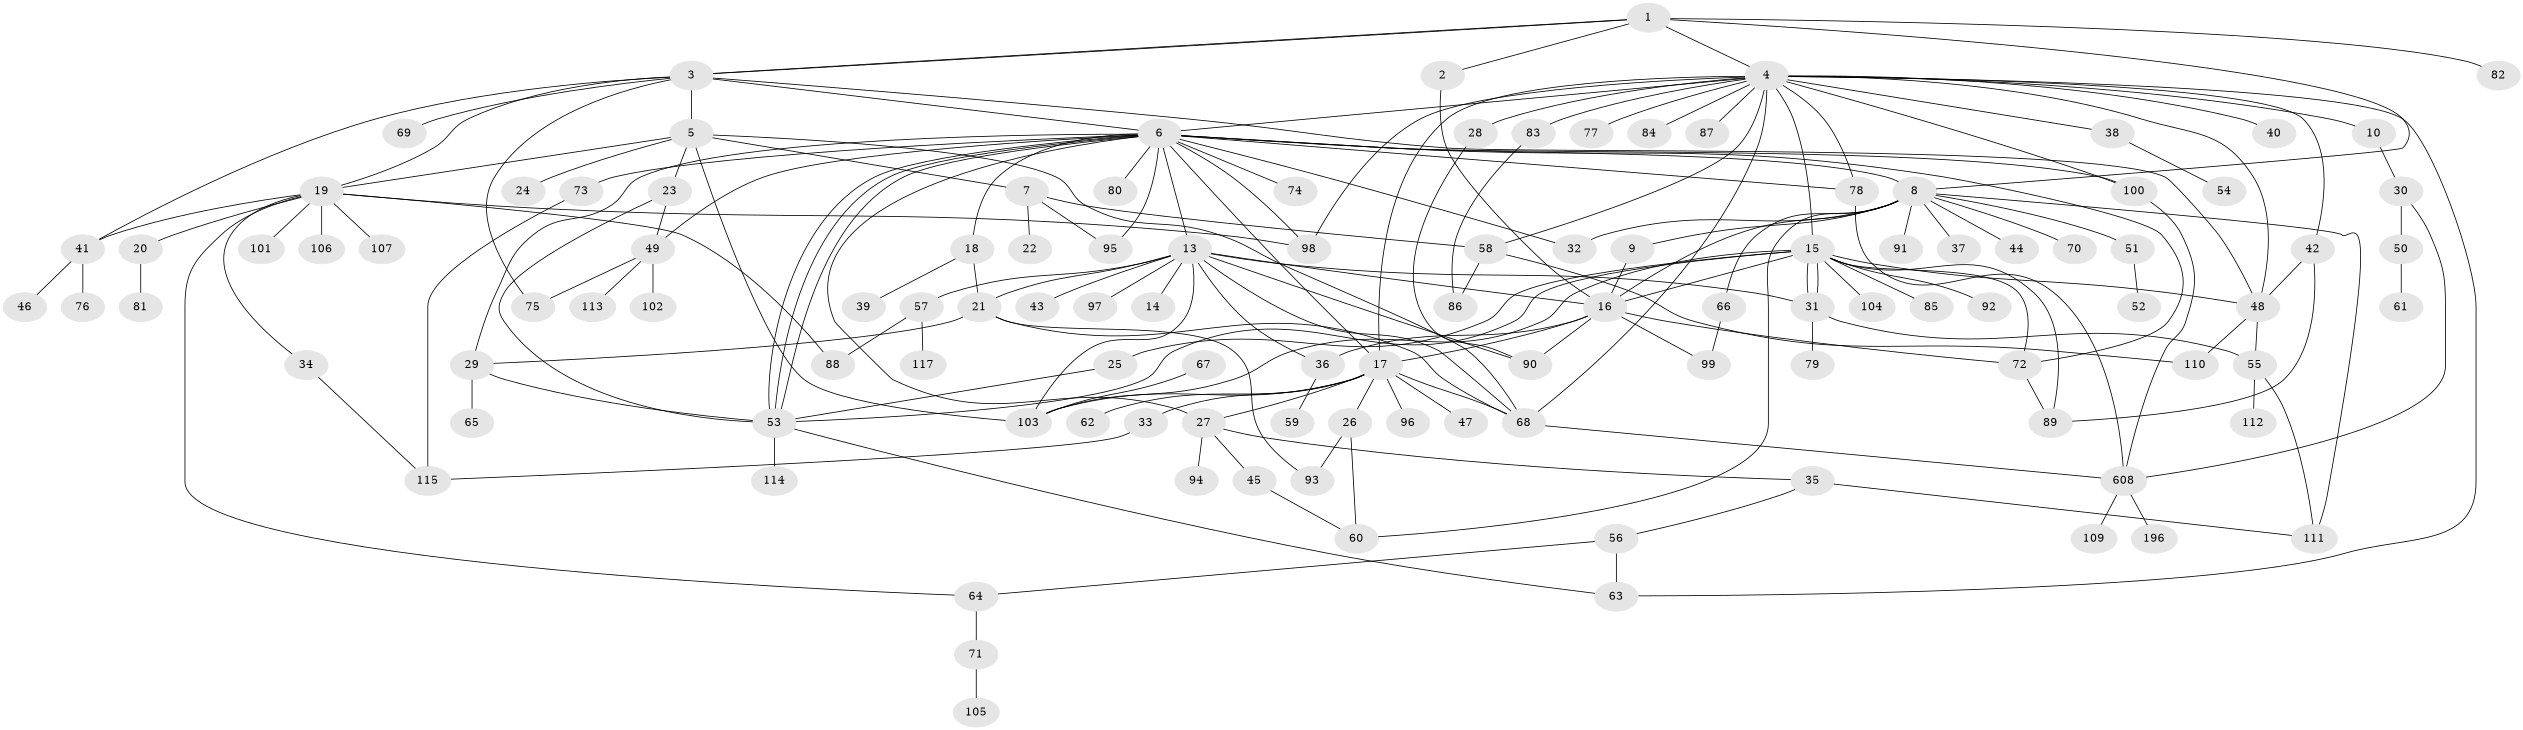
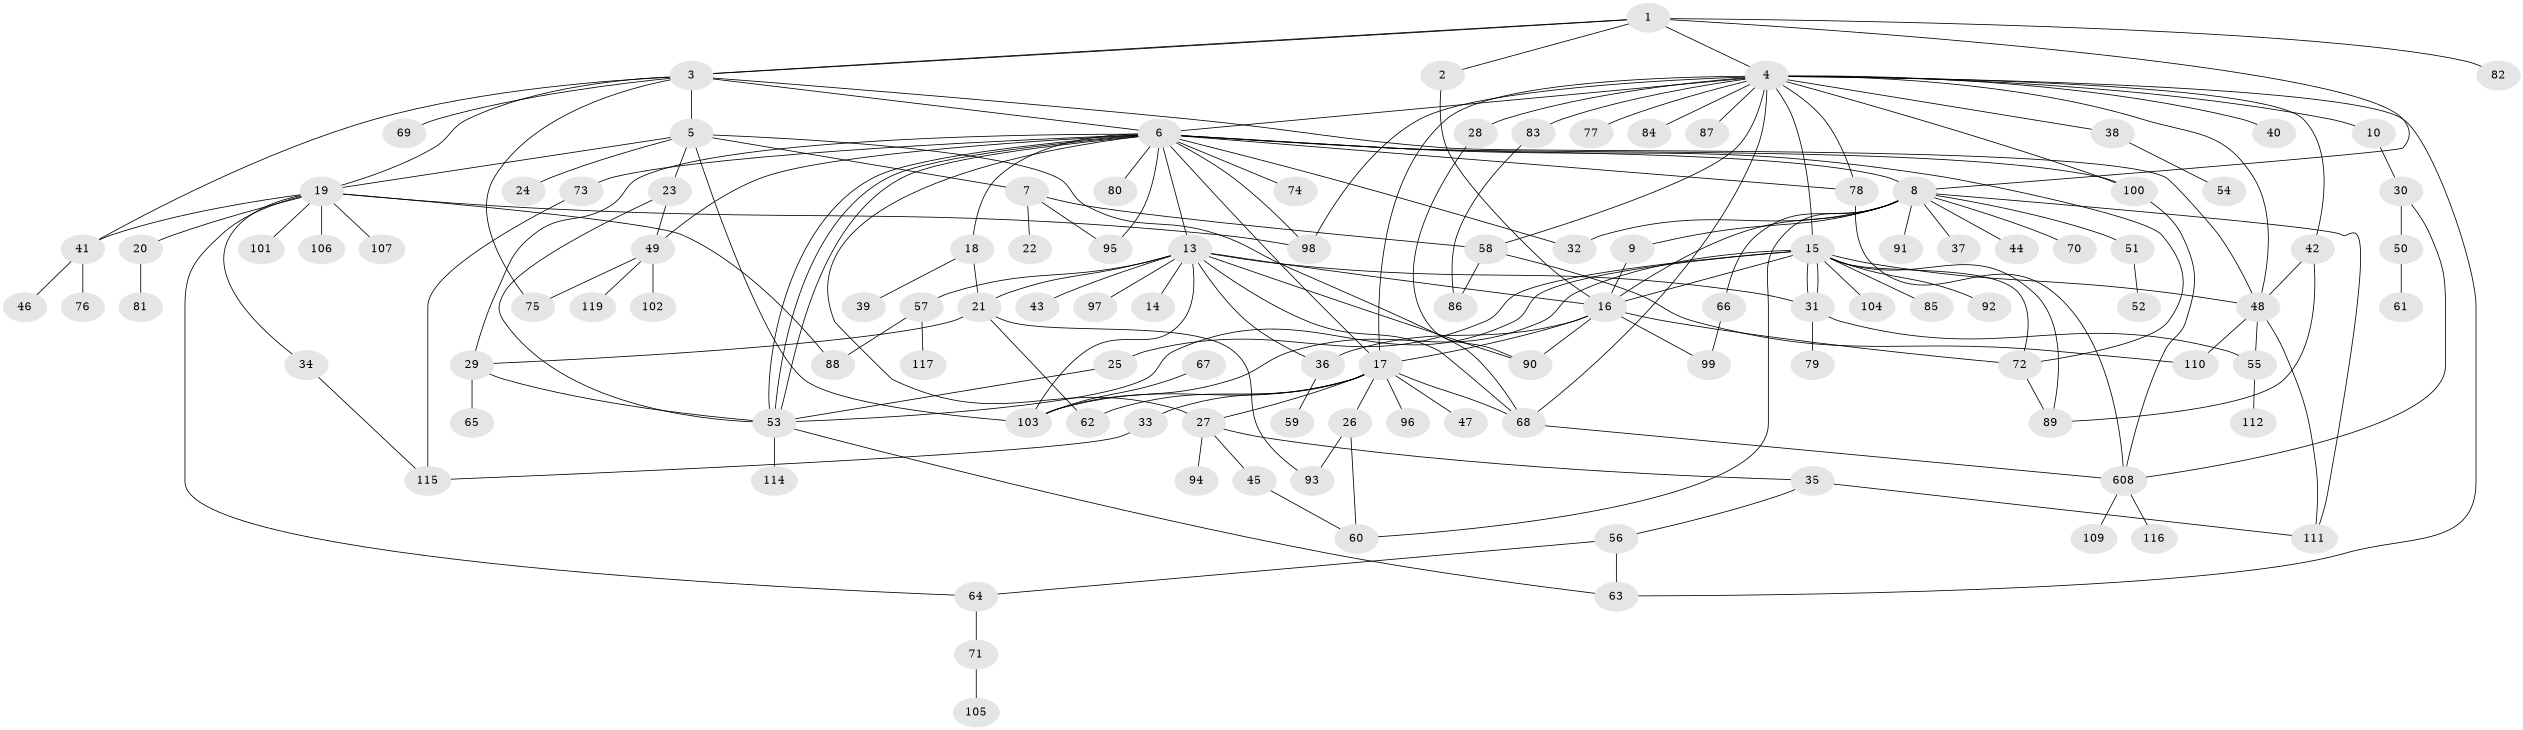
node "113": label "113" -> "119"
edge "21" -- "68": now "21" -- "62"
edge "55" -- "111": now "48" -- "111"
node "196": label "196" -> "116"
